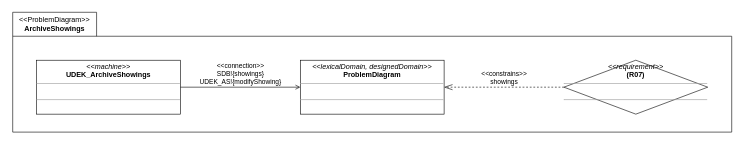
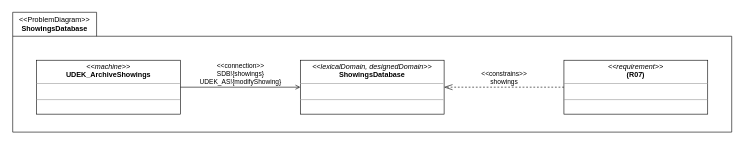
node "<<ProblemDiagram>> ArchiveShowings": label "<<ProblemDiagram>> ArchiveShowings" -> "<<ProblemDiagram>> ShowingsDatabase"
node "<<lexicalDomain, designedDomain>> ProblemDiagram": label "<<lexicalDomain, designedDomain>> ProblemDiagram" -> "<<lexicalDomain, designedDomain>> ShowingsDatabase"
node "<<requirement>> (R07)": shape diamond -> rectangle
